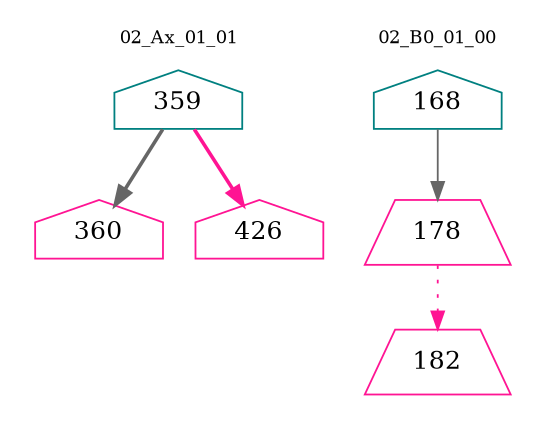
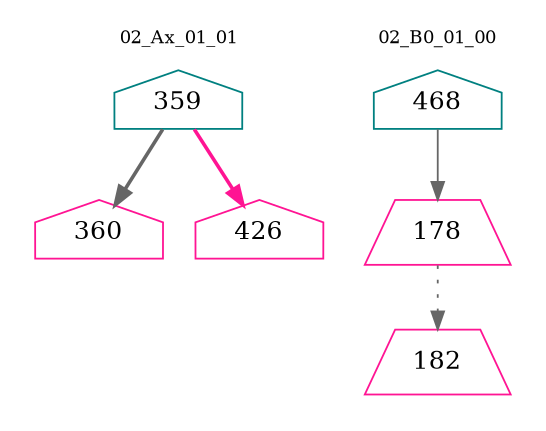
node "168": label "168" -> "468"
edge "178" -> "182": color deeppink -> gray40
